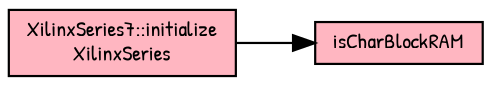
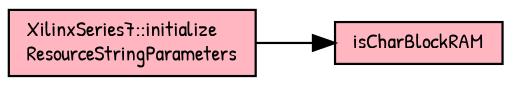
node "XilinxSeries7::initialize XilinxSeries": label "XilinxSeries7::initialize XilinxSeries" -> "XilinxSeries7::initialize ResourceStringParameters"
